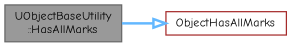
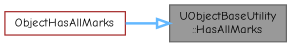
edge "UObjectBaseUtility ::HasAllMarks" -> "ObjectHasAllMarks": reversed
